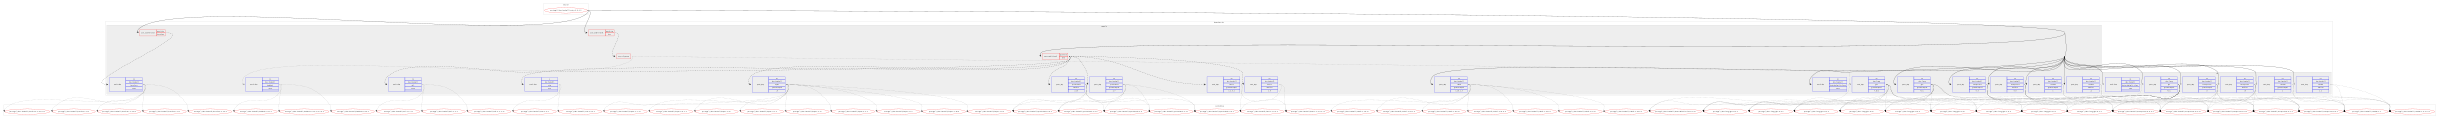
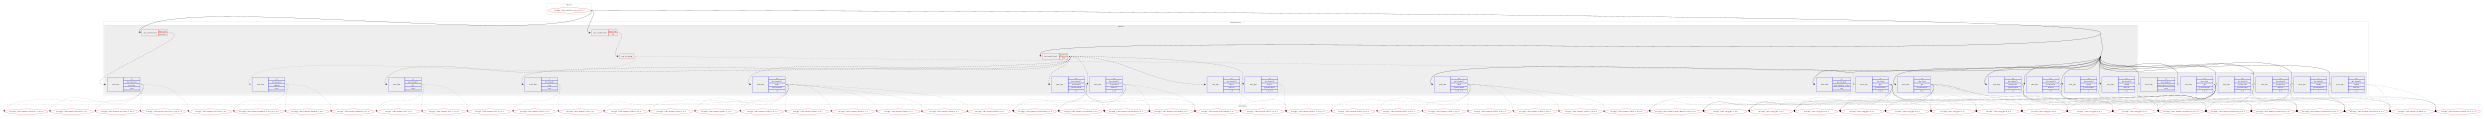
node "portage://dev-lang/ghc-7.10.3": added
